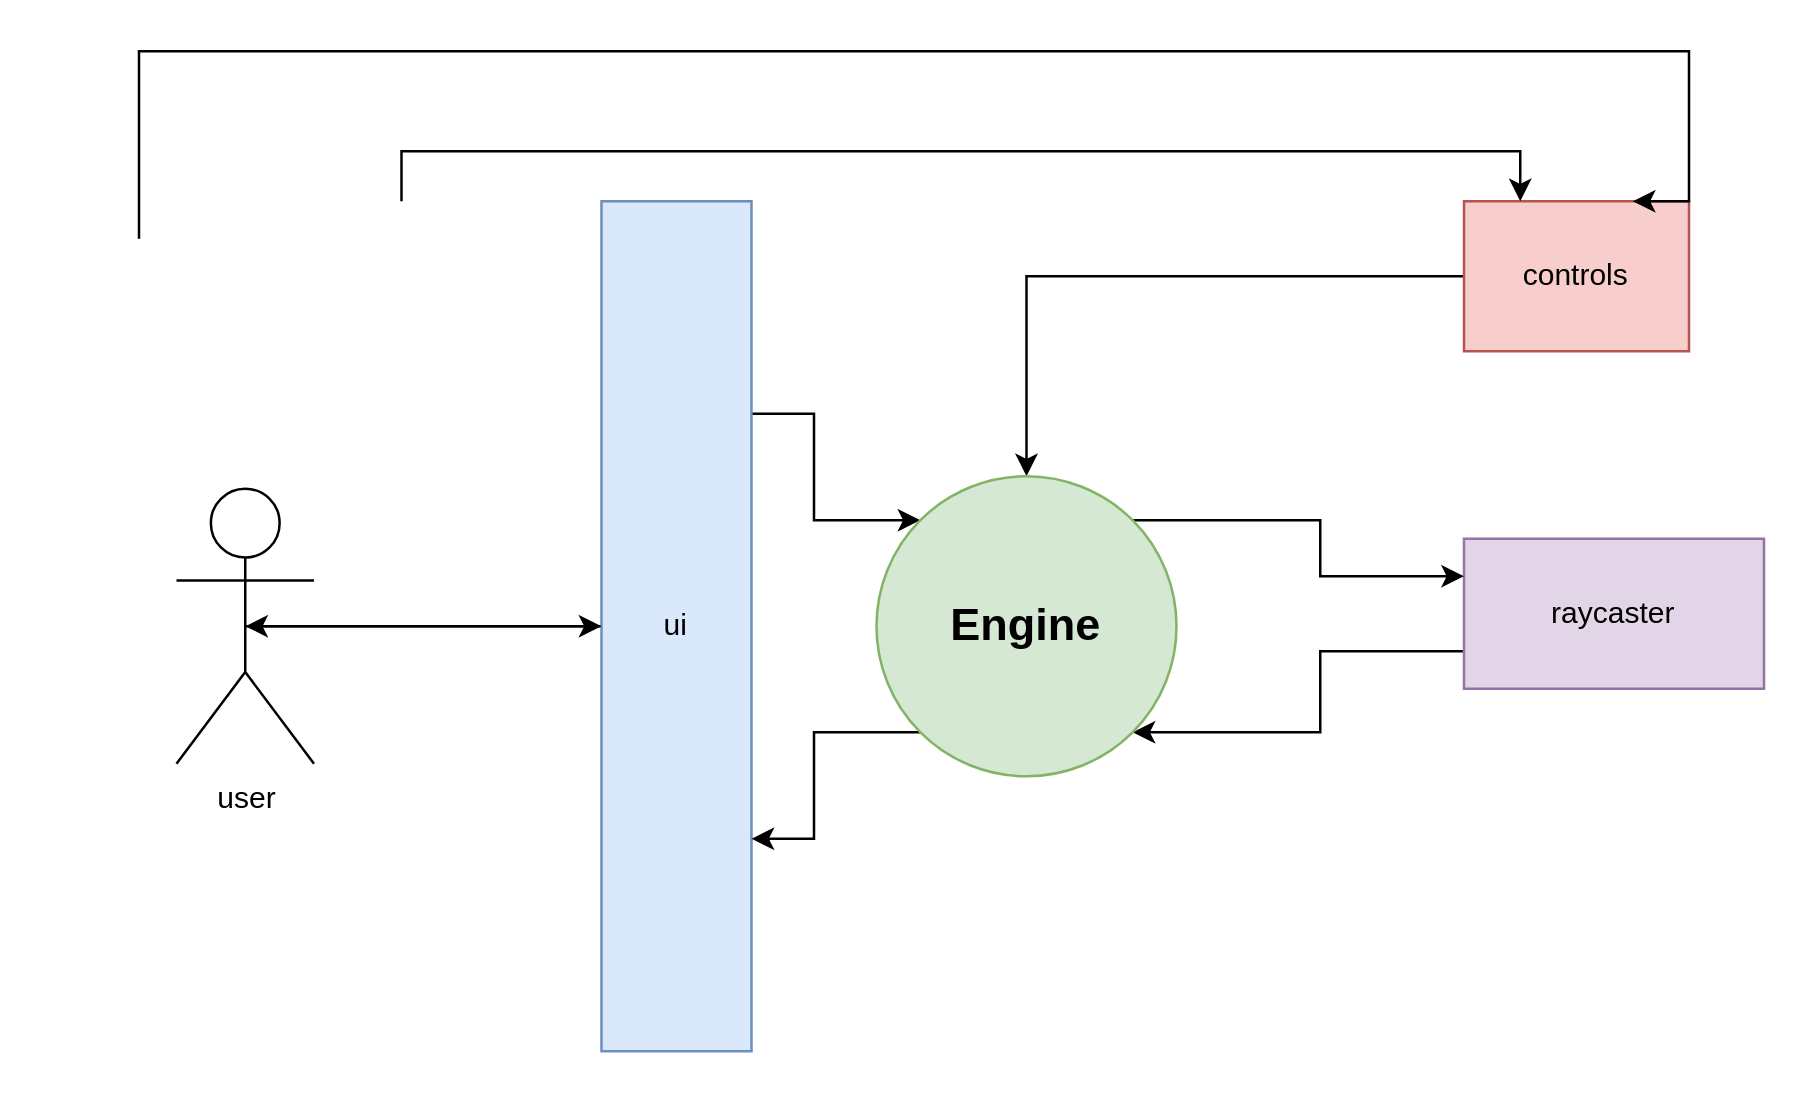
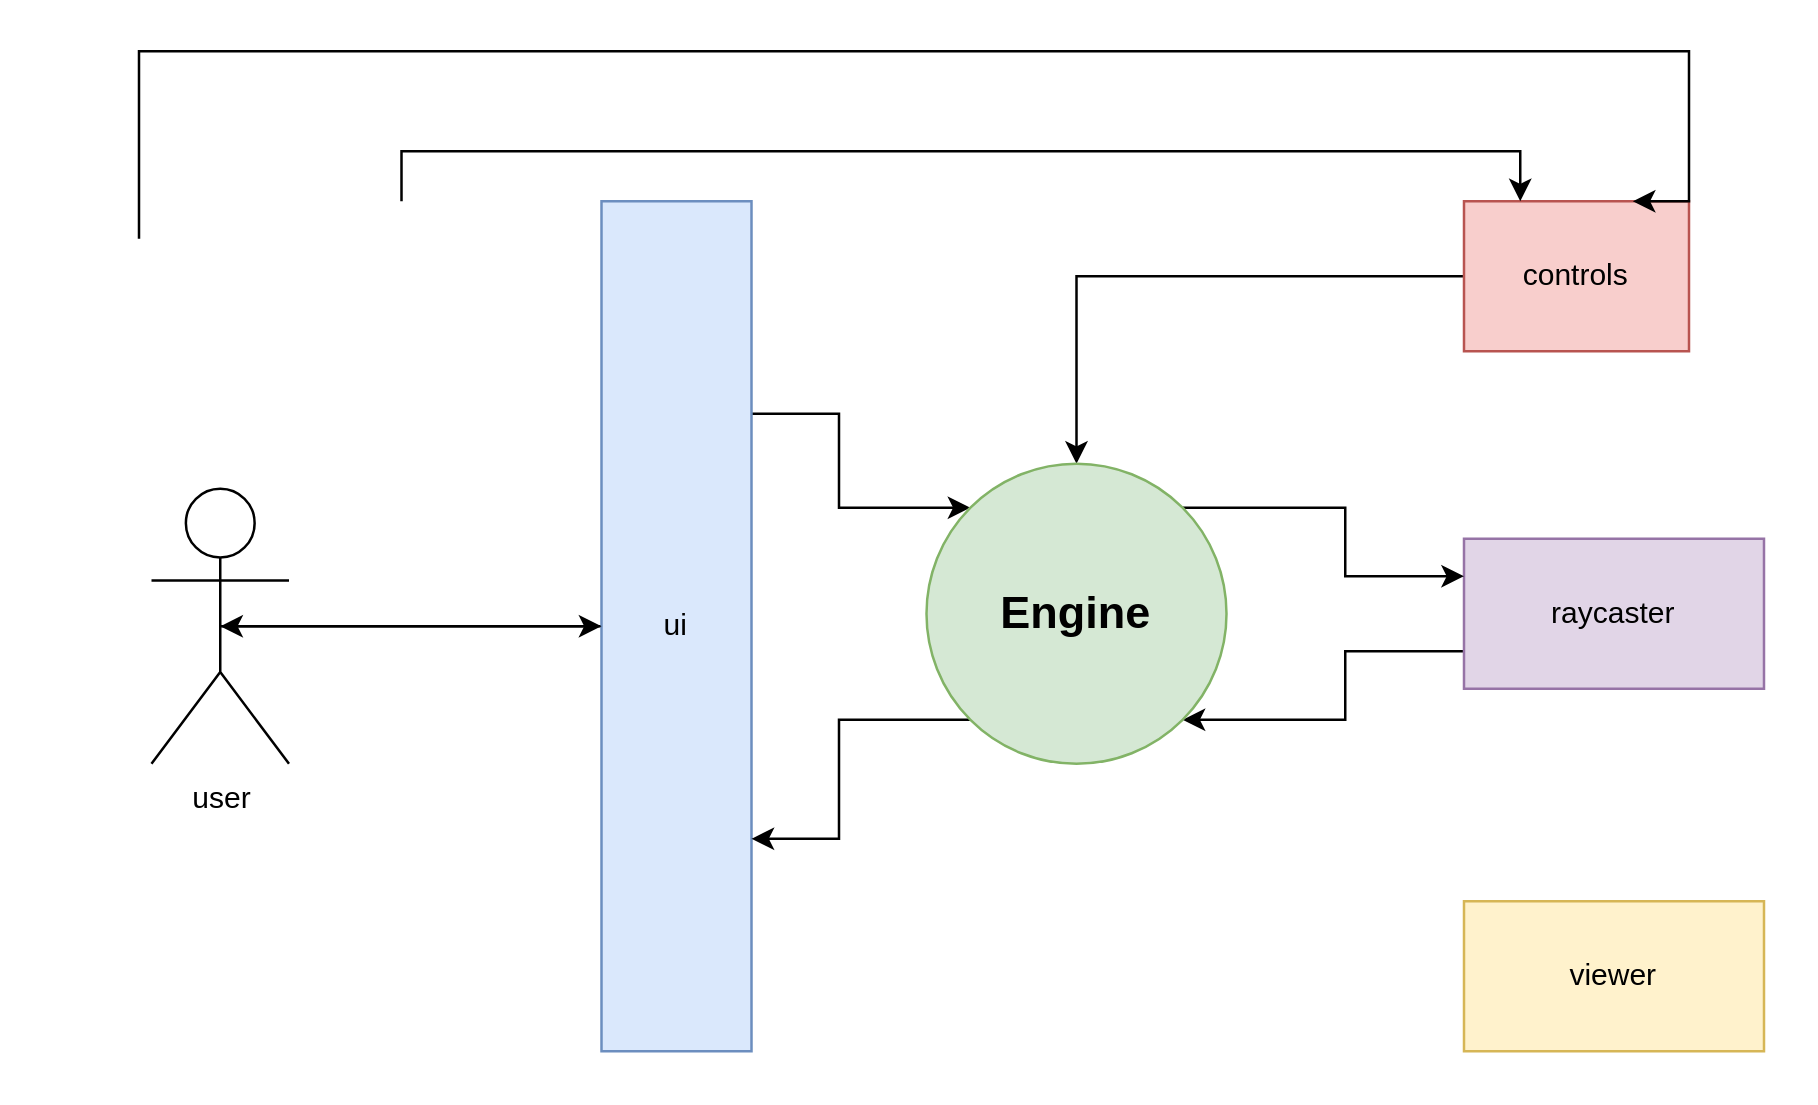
node "user": moved (245, 626) -> (220, 626)
node "Engine": moved (1026, 626) -> (1076, 614)
node "viewer": added
